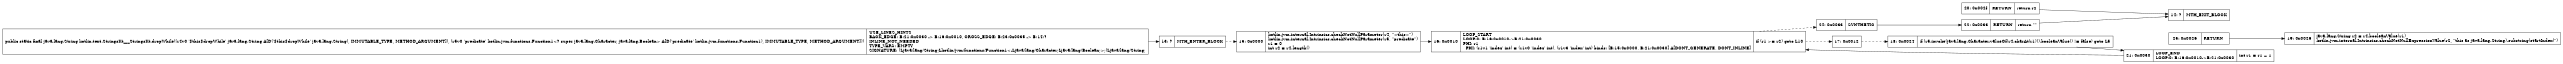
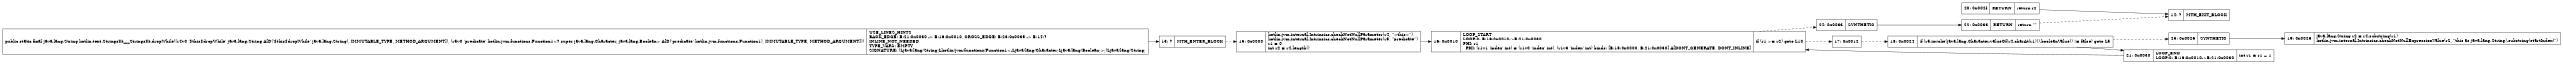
edge "22: 0x0033" -> "14: ?": style solid -> dashed
node "19: 0x0026": text "java.lang.String r2 = r4.booleanValue(r1)" -> "java.lang.String r2 = r4.substring(r1)"
node "25: 0x0026": text "RETURN" -> "SYNTHETIC"
edge "18: 0x0024" -> "25: 0x0026": added
